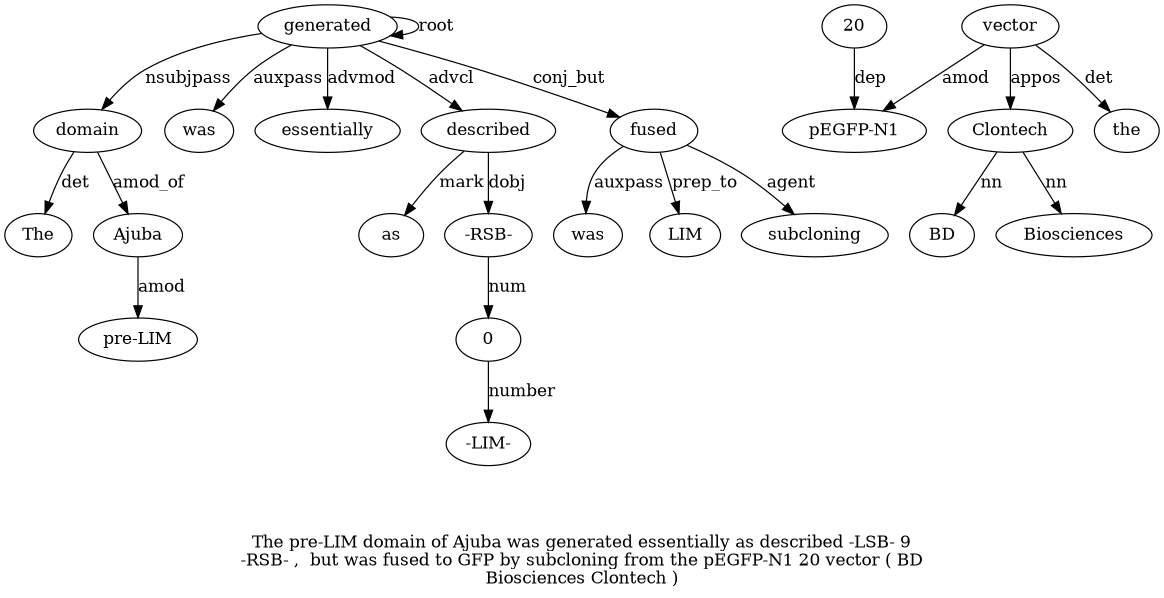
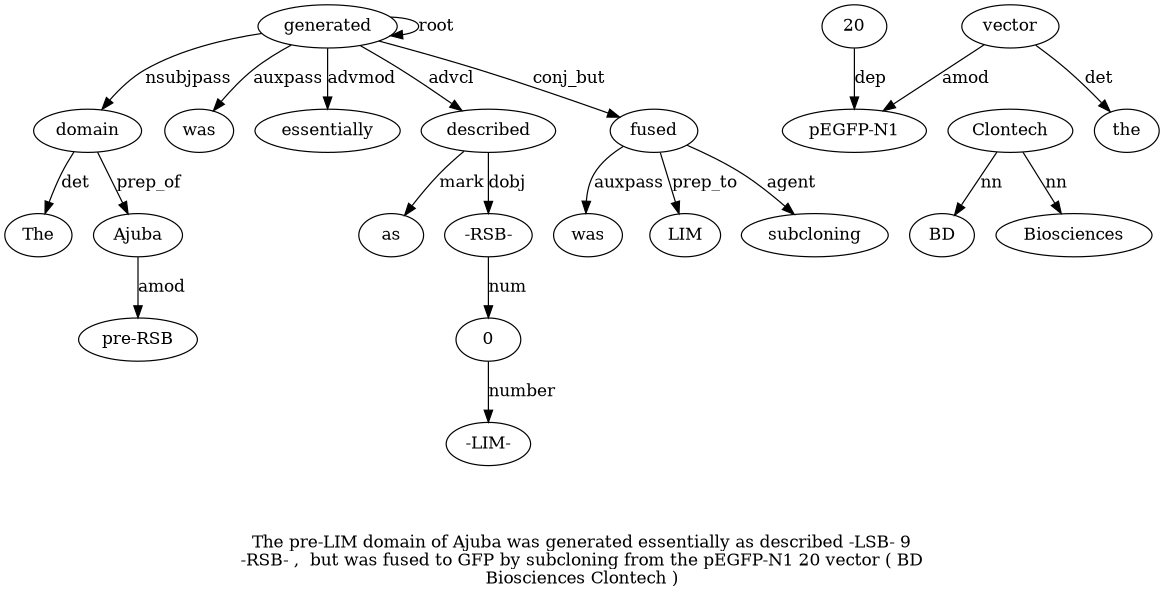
edge "vector" -> "Clontech": removed, label "appos"
edge "domain" -> "Ajuba": label "amod_of" -> "prep_of"
node "pre-LIM": label "pre-LIM" -> "pre-RSB"
